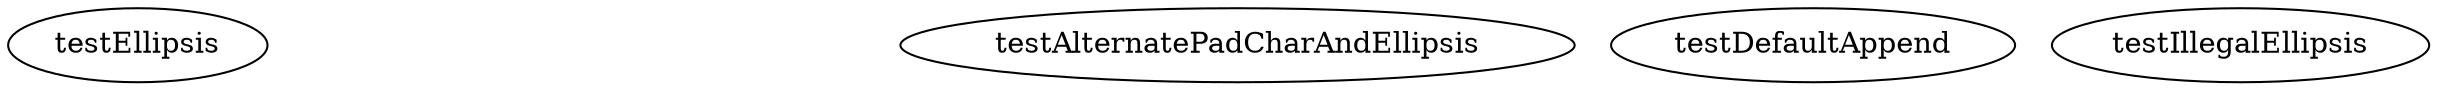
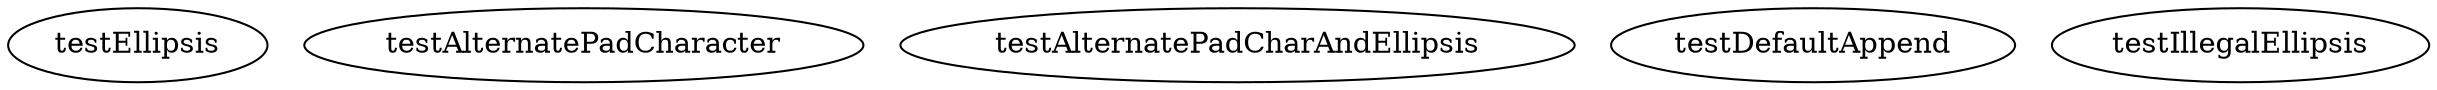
node "testAlternatePadCharacter": added
